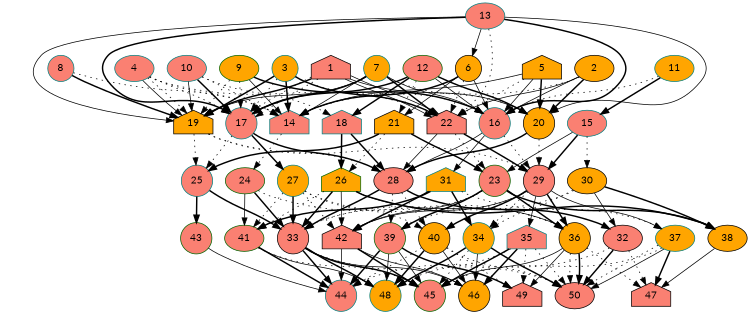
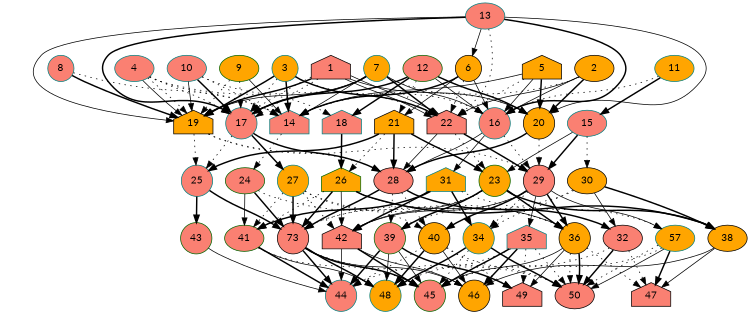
edge "9" -> "16": removed
edge "18" -> "28": now "21" -> "28"
node "23": fillcolor salmon -> orange
node "33": label "33" -> "73"
node "37": label "37" -> "57"
edge "34" -> "46": now "38" -> "46"
